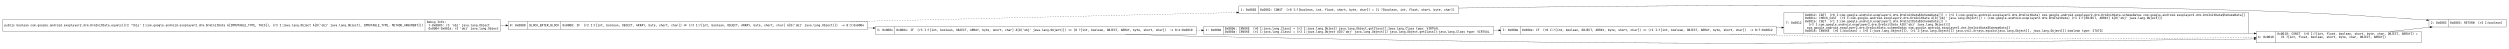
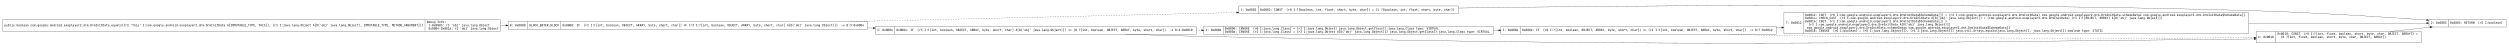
edge "7: 0x0012" -> "6: 0x0010": now "7: 0x0012" -> "2: 0x0003"
